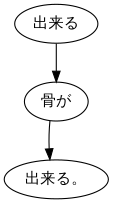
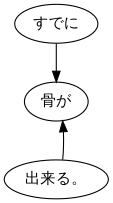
node "出来る": label "出来る" -> "すでに"
edge "骨が" -> "出来る。": reversed
